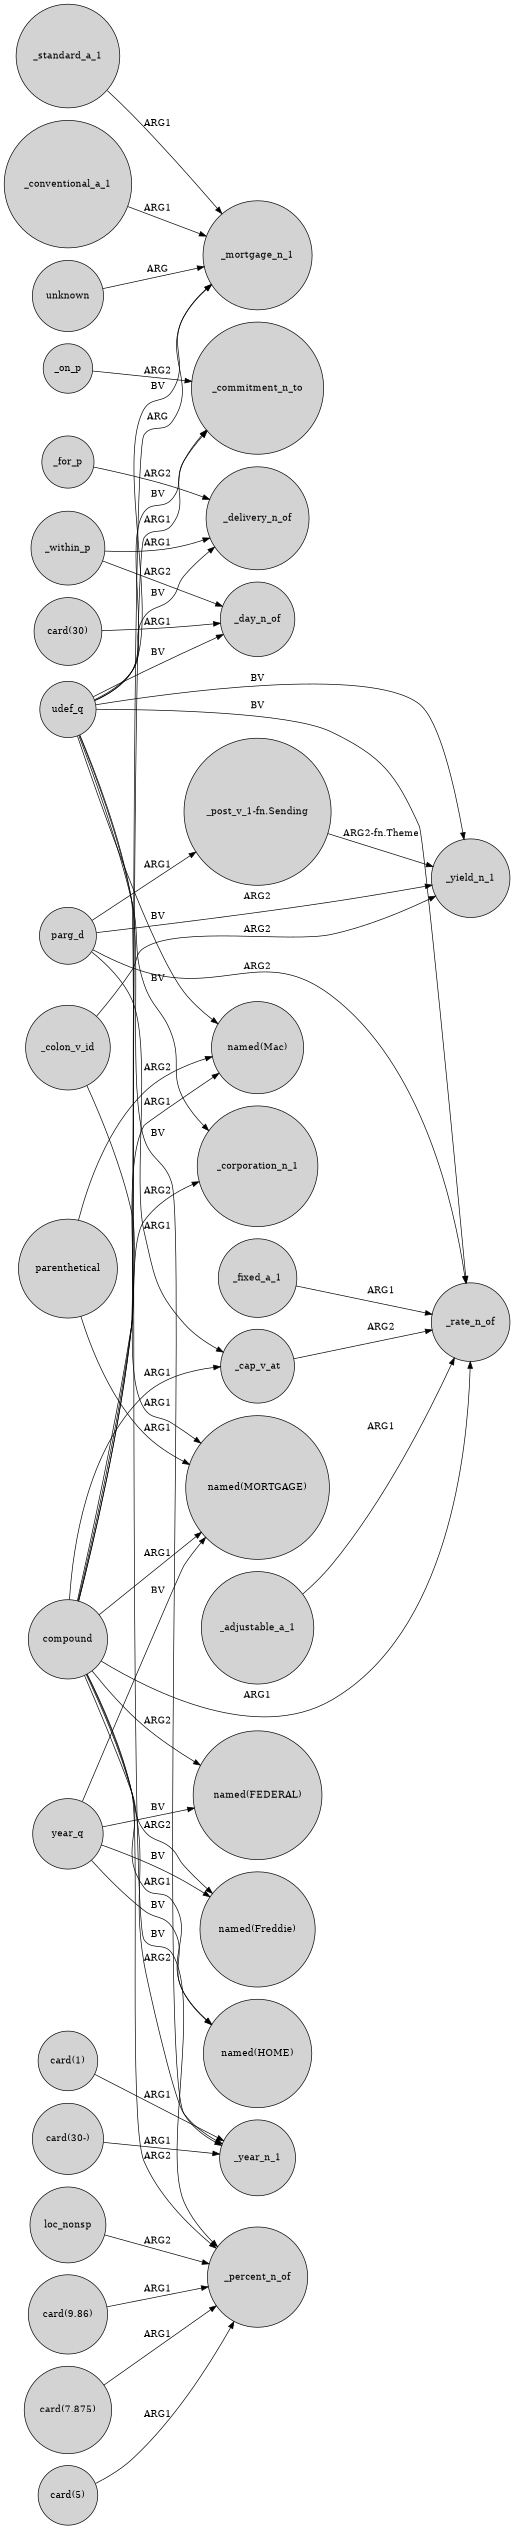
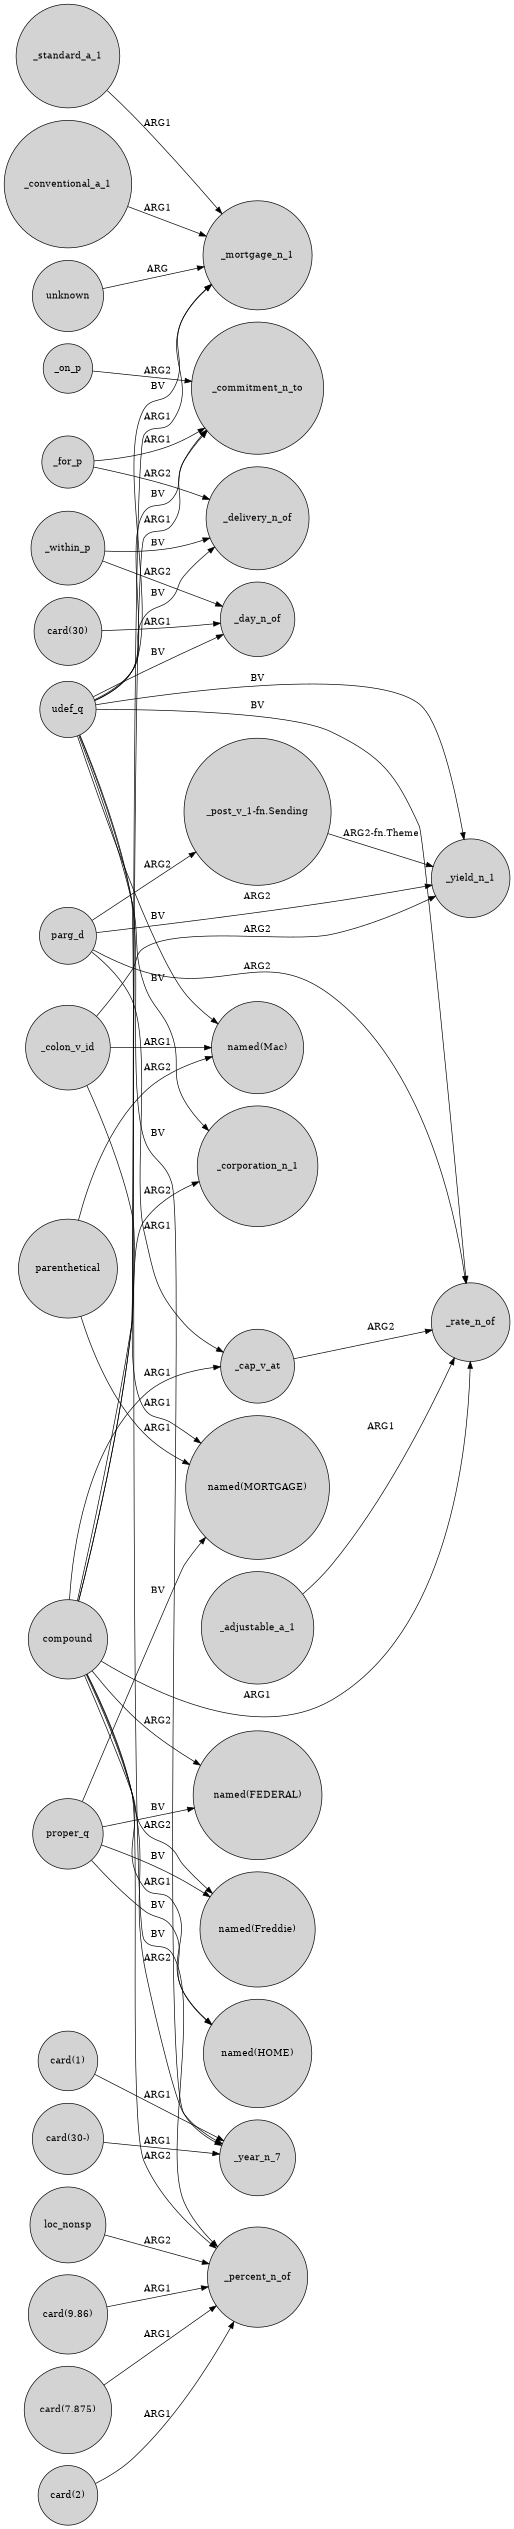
edge "compound" -> "_mortgage_n_1": label "ARG" -> "ARG1"
edge "_for_p" -> "_commitment_n_to": added, label "ARG1"
edge "_within_p" -> "_delivery_n_of": label "ARG1" -> "BV"
edge "parg_d" -> "_post_v_1-fn.Sending": label "ARG1" -> "ARG2"
node "_fixed_a_1": removed
edge "compound" -> "named(Mac)": now "_colon_v_id" -> "named(Mac)"
edge "compound" -> "named(MORTGAGE)": removed, label "ARG1"
node "year_q": label "year_q" -> "proper_q"
node "_year_n_1": label "_year_n_1" -> "_year_n_7"
node "card(5)": label "card(5)" -> "card(2)"
